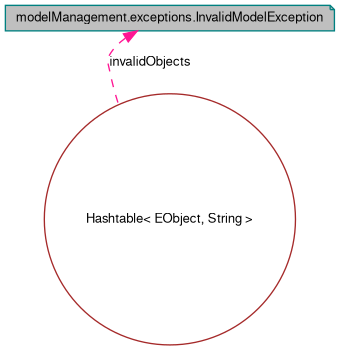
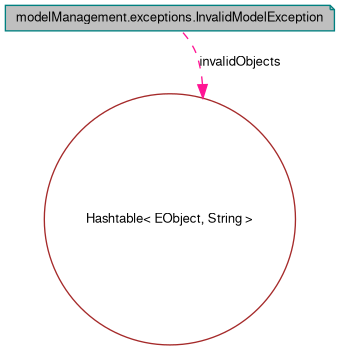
edge "Hashtable< EObject, String >" -> "modelManagement.exceptions.InvalidModelException": reversed
